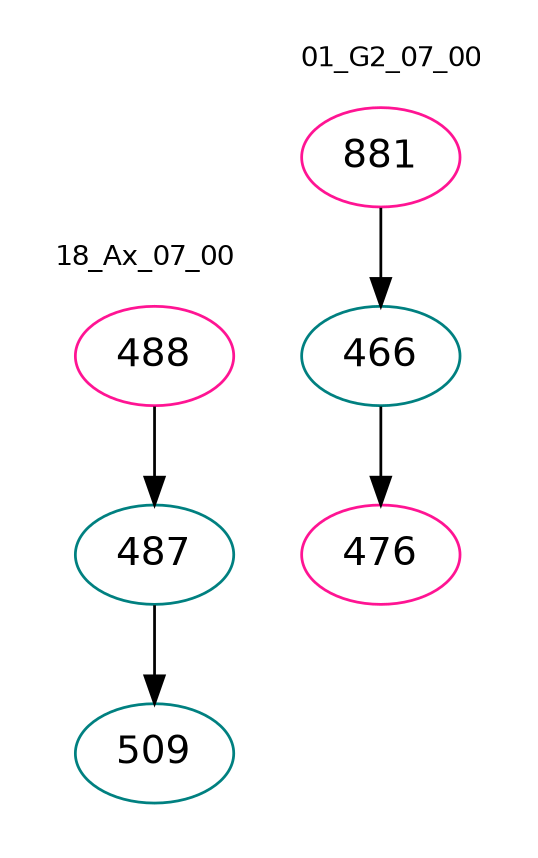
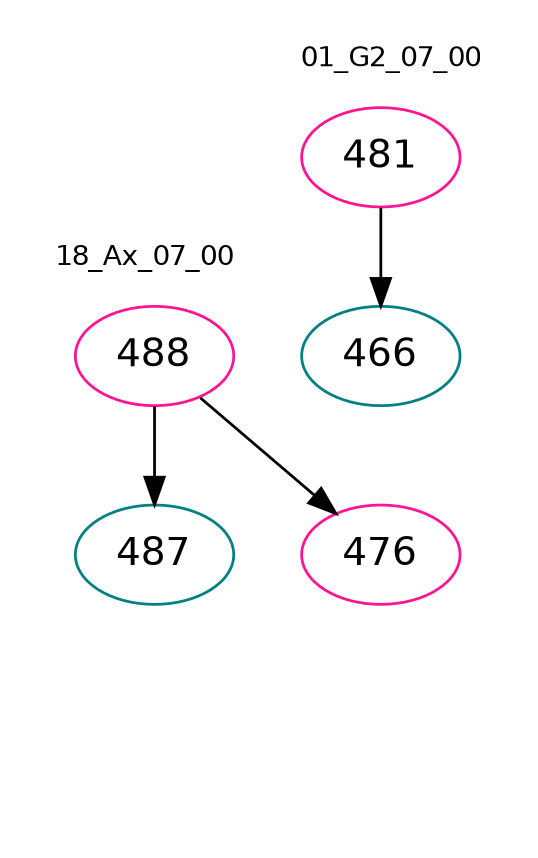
node "881": label "881" -> "481"
edge "466" -> "476": now "488" -> "476"
node "509": removed
